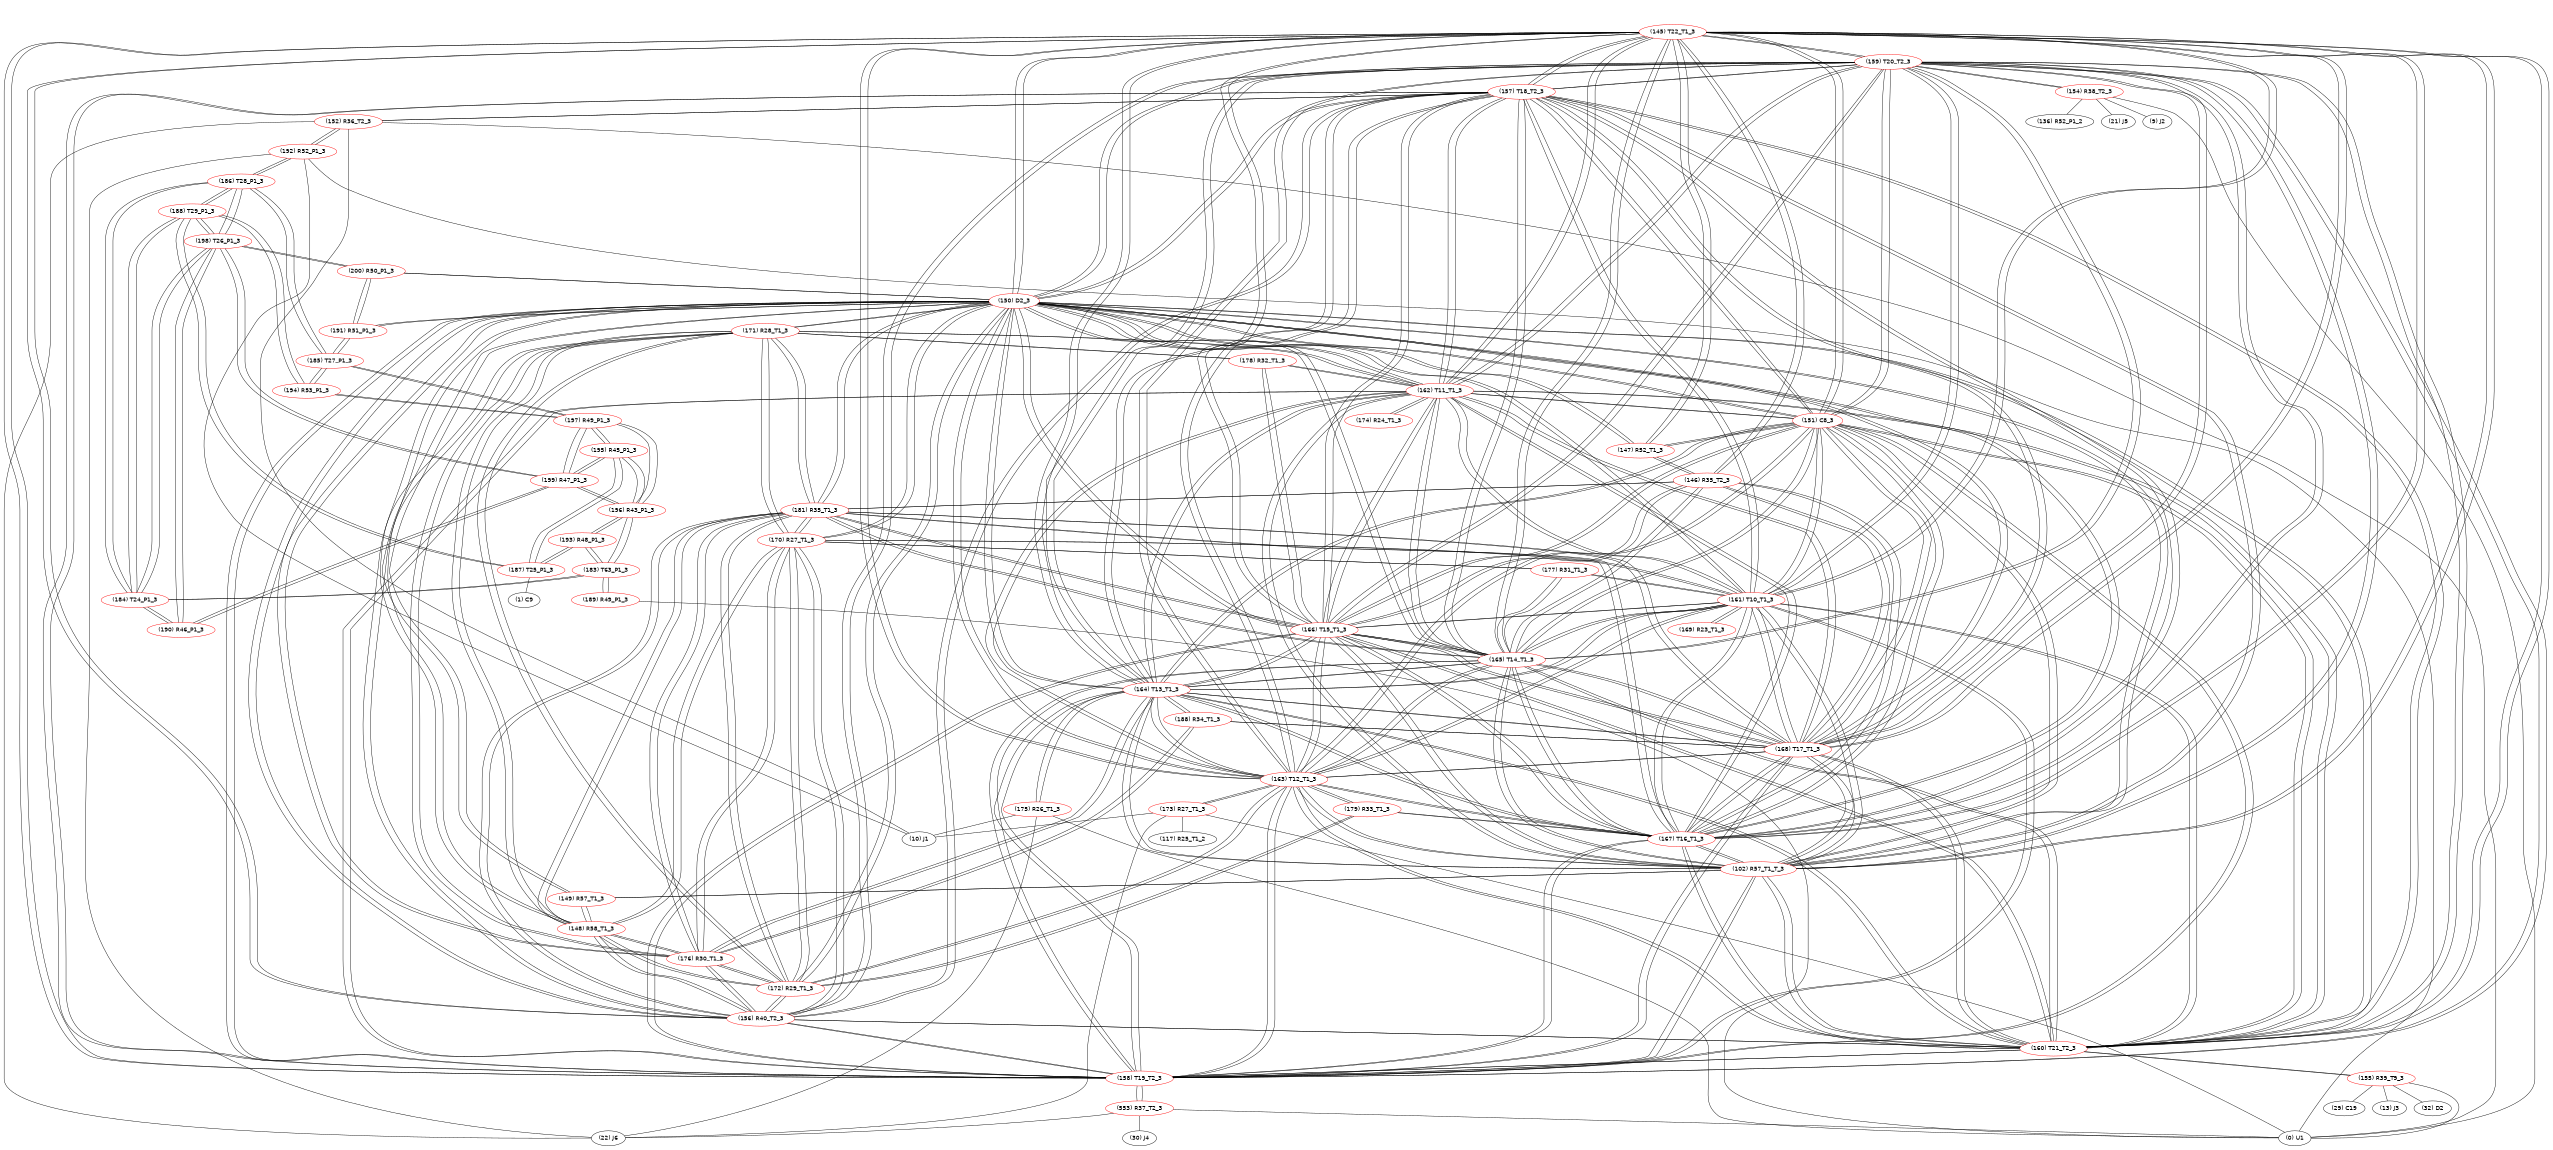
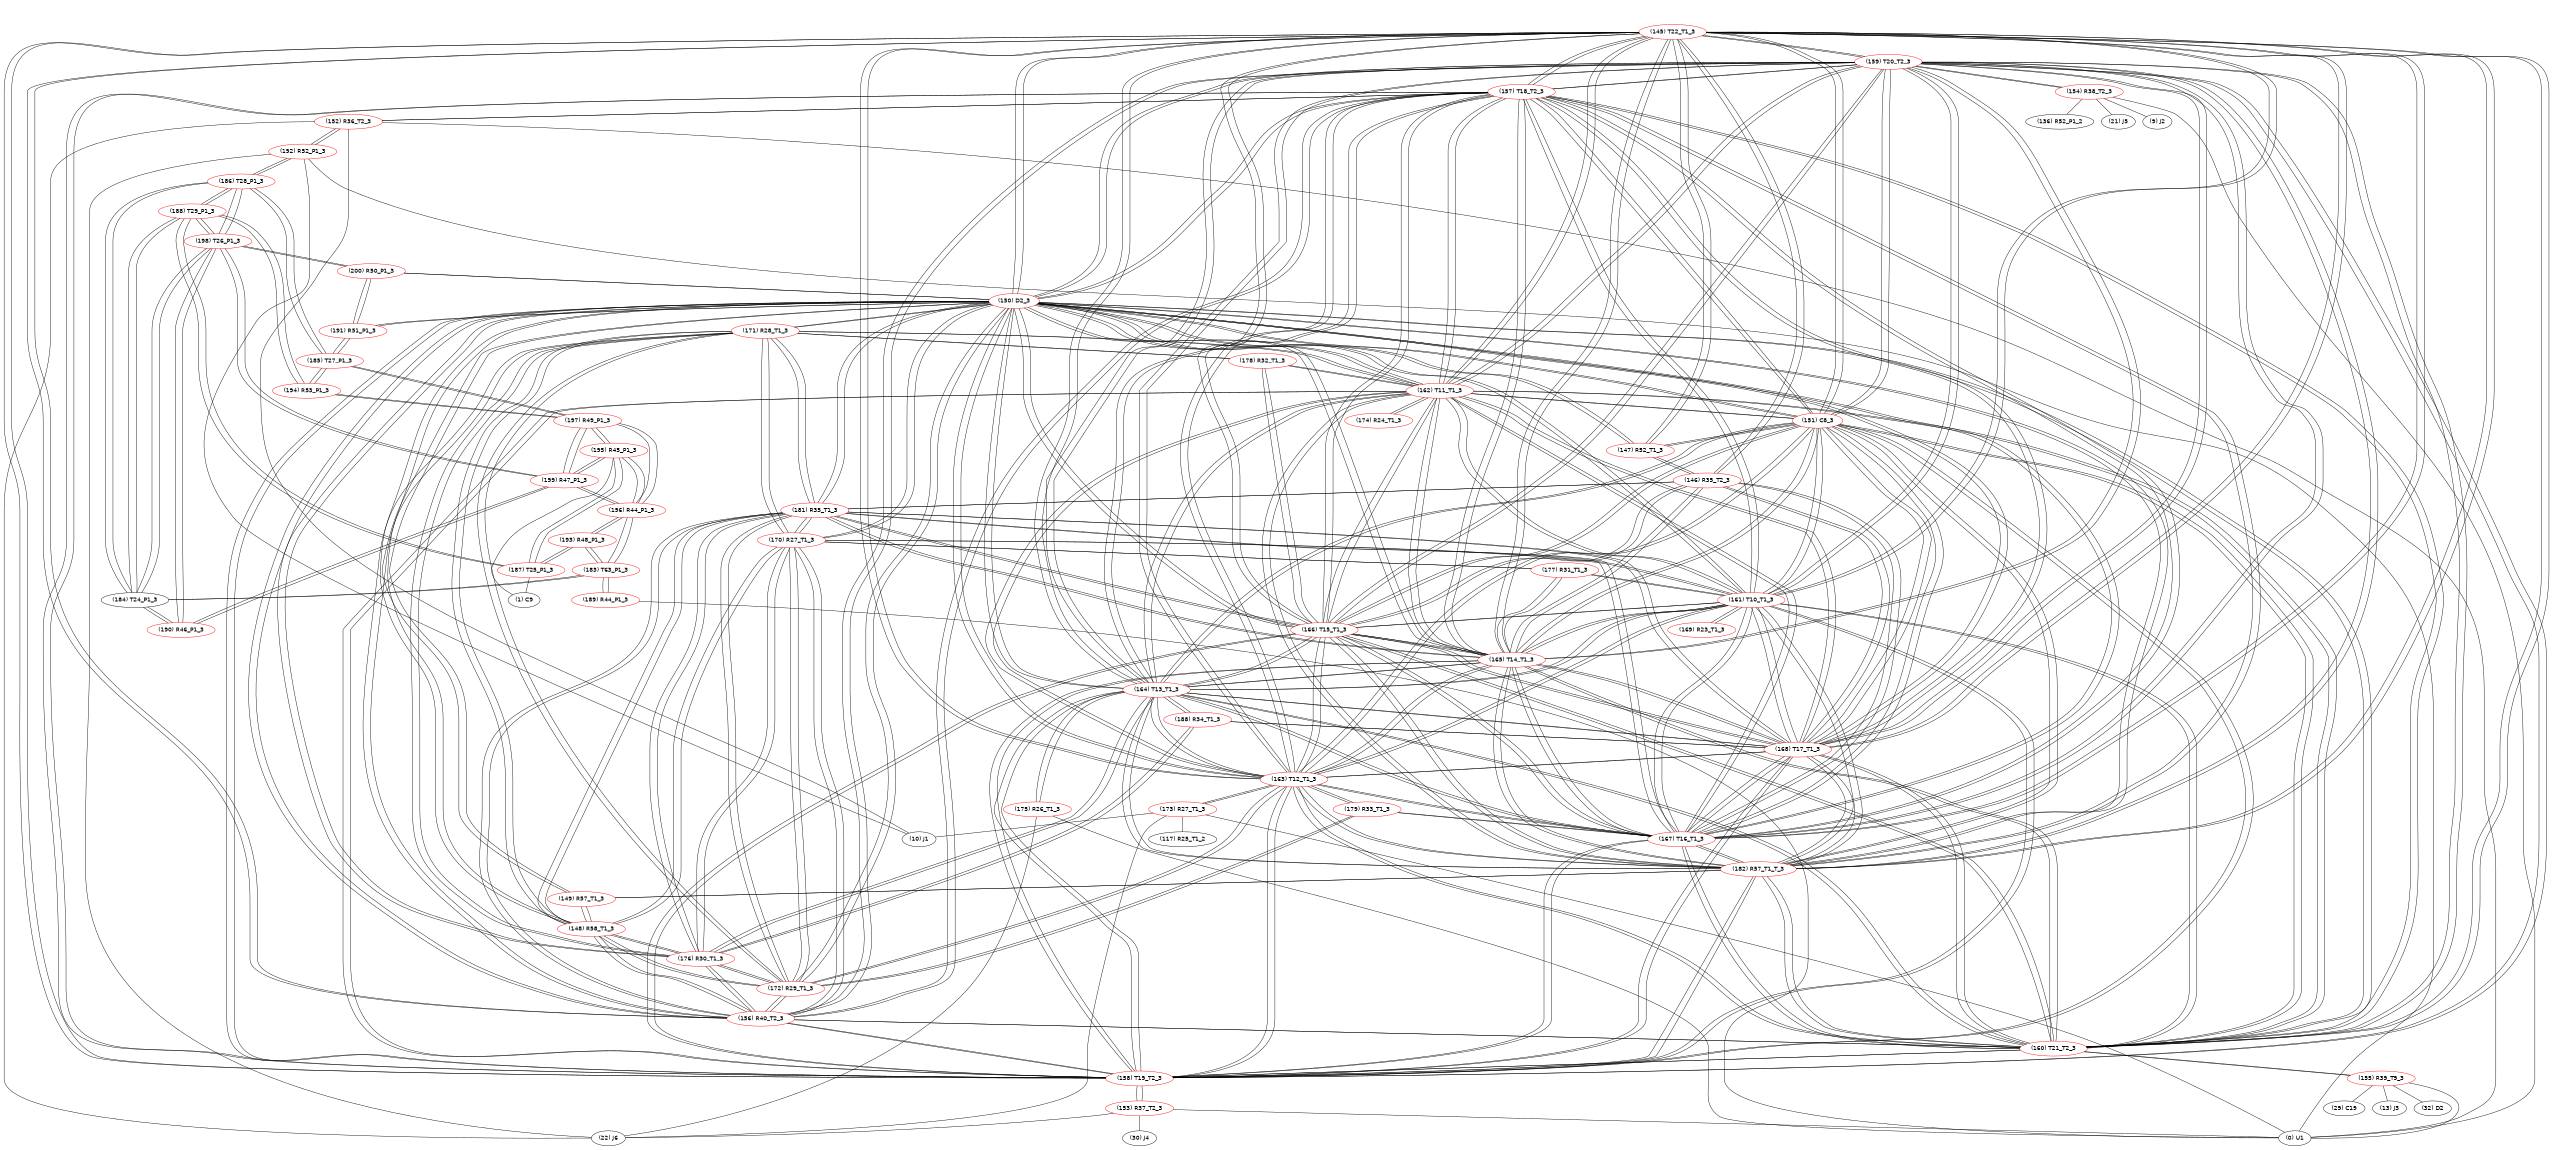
node "(196) R43_P1_3": label "(196) R43_P1_3" -> "(196) R44_P1_3"
edge "(195) R45_P1_3" -- "(1) C9": added
node "(184) T24_P1_3": color red -> black
node "(189) R49_P1_3": label "(189) R49_P1_3" -> "(189) R44_P1_3"
edge "(175) R26_T1_3" -- "(10) J1": removed
node "(102) R57_T1_T_3": label "(102) R57_T1_T_3" -> "(182) R57_T1_T_3"
node "(553) R37_T2_3": label "(553) R37_T2_3" -> "(153) R37_T2_3"
